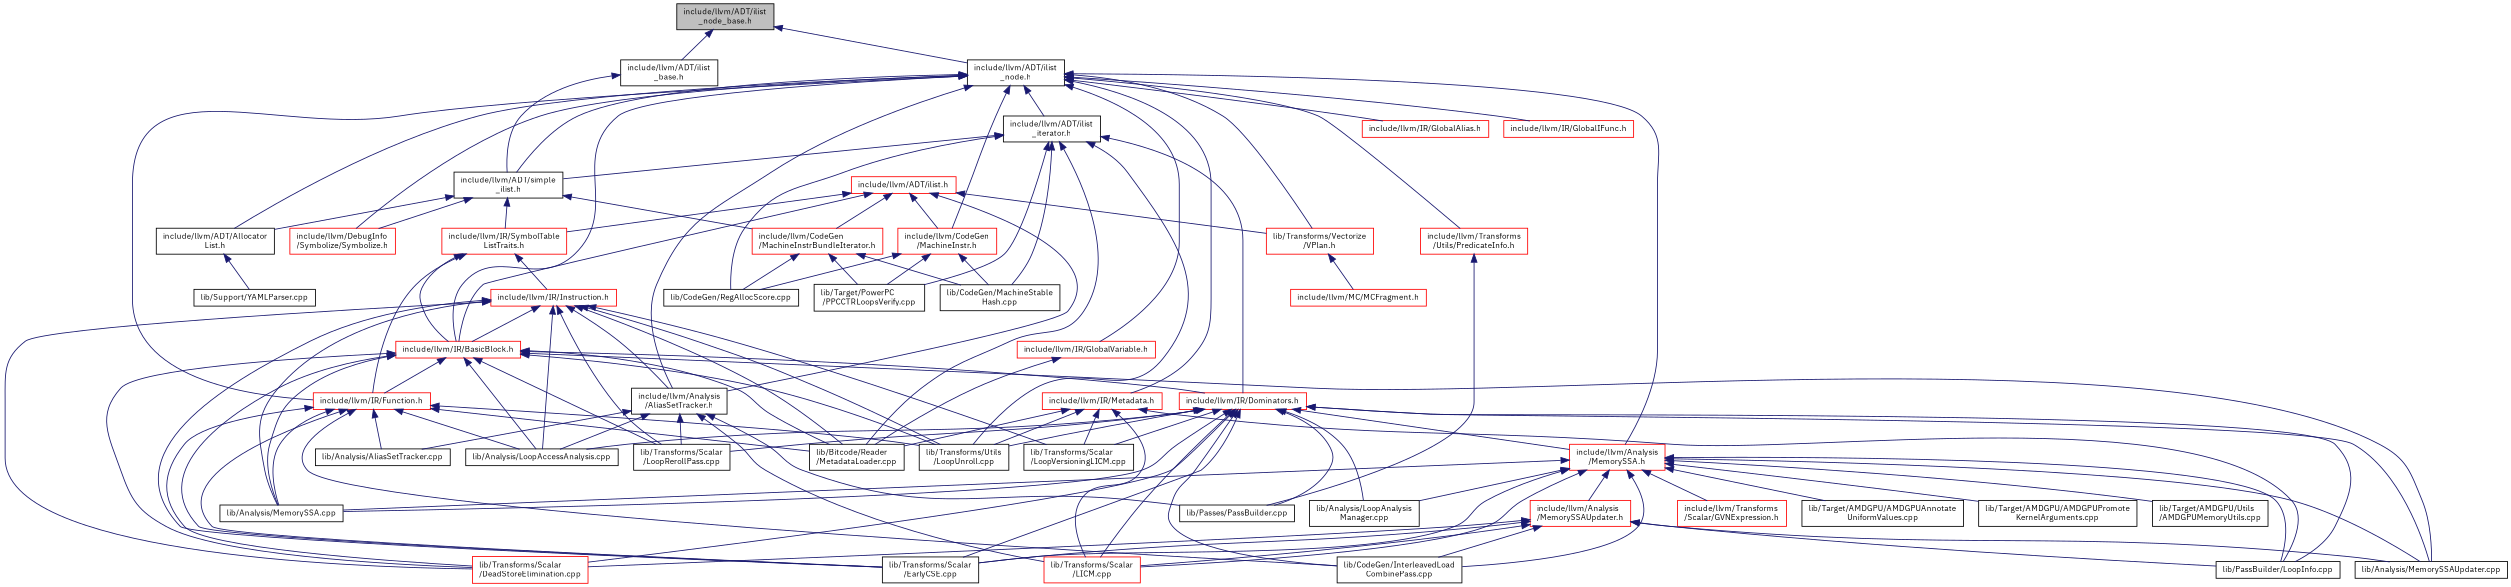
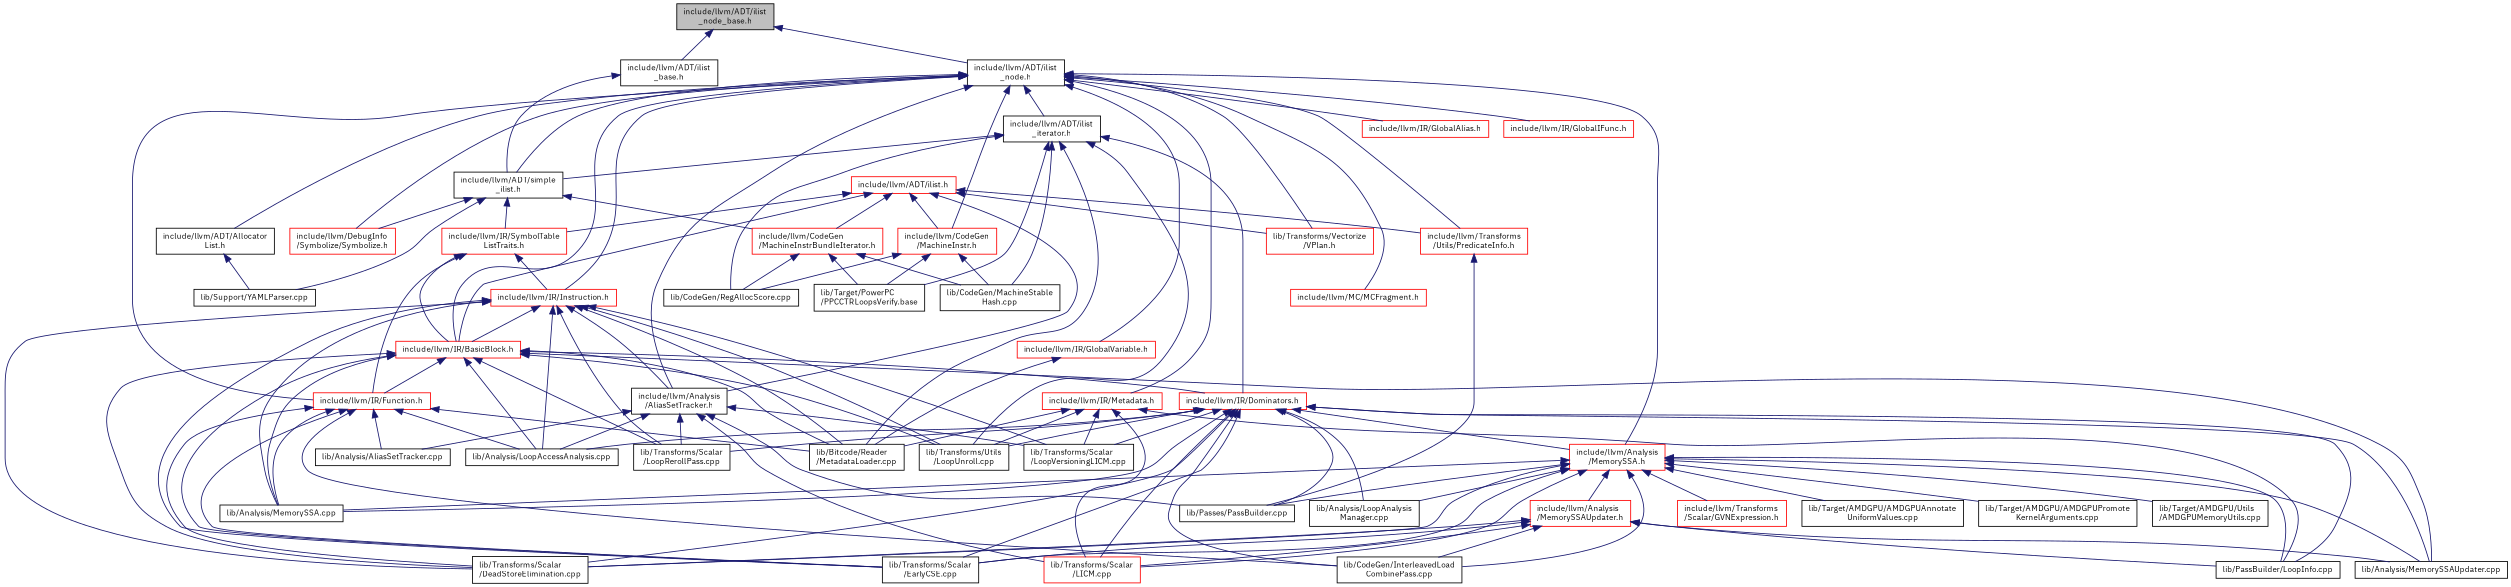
edge "include/llvm/IR/Instruction.h" -> "include/llvm/ADT/ilist _node.h": added
edge "include/llvm/Transforms /Utils/PredicateInfo.h" -> "include/llvm/ADT/ilist.h": added
edge "include/llvm/ADT/Allocator List.h" -> "include/llvm/ADT/simple _ilist.h": now "lib/Support/YAMLParser.cpp" -> "include/llvm/ADT/simple _ilist.h"
edge "include/llvm/MC/MCFragment.h" -> "lib/Transforms/Vectorize /VPlan.h": now "include/llvm/MC/MCFragment.h" -> "include/llvm/ADT/ilist _node.h"
node "lib/Target/PowerPC /PPCCTRLoopsVerify.cpp": label "lib/Target/PowerPC /PPCCTRLoopsVerify.cpp" -> "lib/Target/PowerPC /PPCCTRLoopsVerify.base"
edge "lib/Transforms/Utils /LoopUnroll.cpp" -> "include/llvm/IR/Function.h": removed
edge "lib/Transforms/Scalar /LoopVersioningLICM.cpp" -> "include/llvm/Analysis /AliasSetTracker.h": added
edge "lib/Passes/PassBuilder.cpp" -> "include/llvm/Analysis /MemorySSA.h": added
edge "lib/Transforms/Scalar /DeadStoreElimination.cpp" -> "include/llvm/Analysis /MemorySSA.h": added
node "lib/Transforms/Scalar /DeadStoreElimination.cpp": color red -> black
